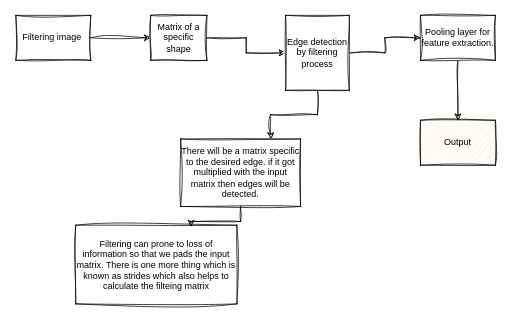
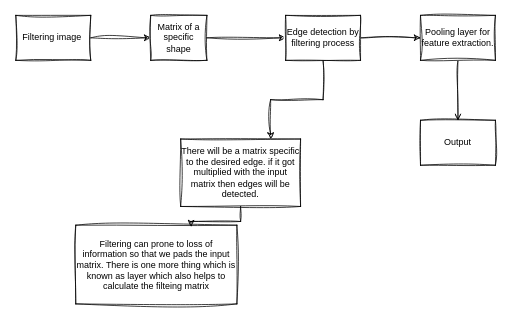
node "Edge detection by filtering process": size 64x75 -> 75x45
edge "Pooling layer for feature extraction." -> "Output": arrowhead classic -> open
node "Output": fillcolor #ffe6cc -> #ffffff
node "Filtering can prone to loss of information so that we pads the input matrix. There is one more thing which is known as strides which also helps to calculate the filteing matrix": label "Filtering can prone to loss of information so that we pads the input matrix. There is one more thing which is known as strides which also helps to calculate the filteing matrix" -> "Filtering can prone to loss of information so that we pads the input matrix. There is one more thing which is known as layer which also helps to calculate the filteing matrix"
